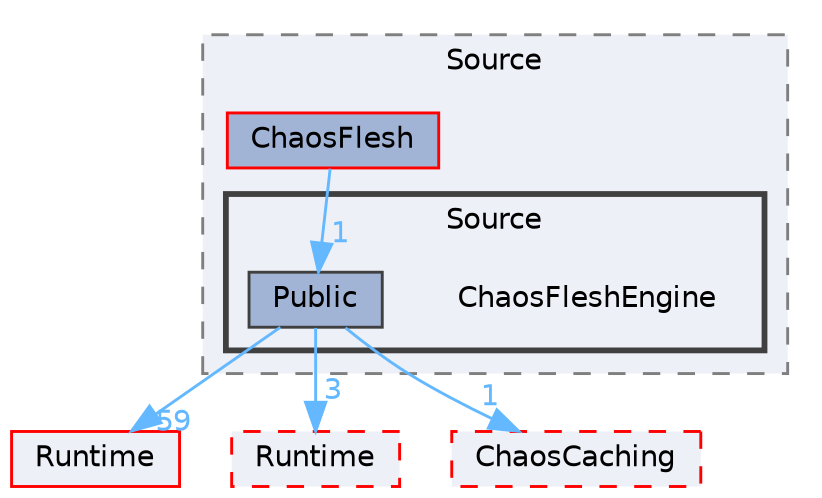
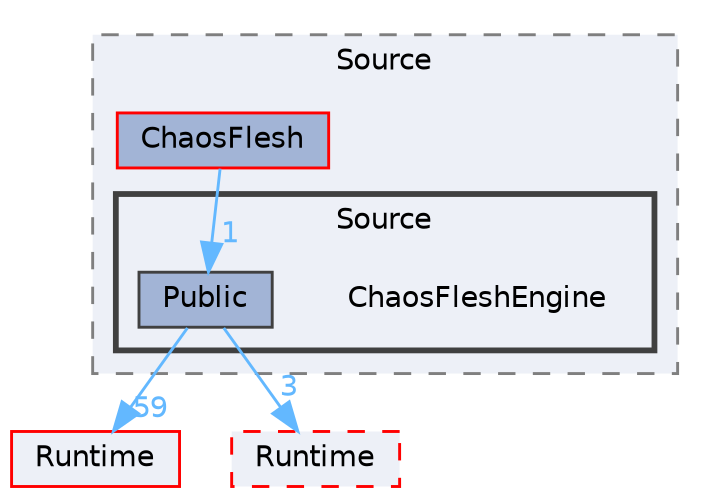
node "ChaosCaching": removed
